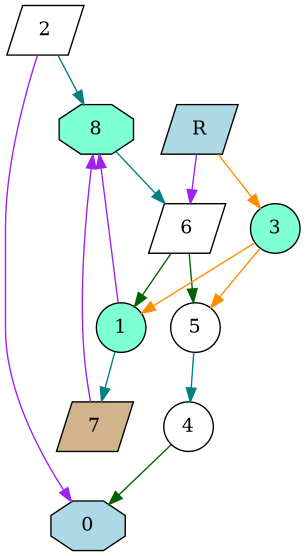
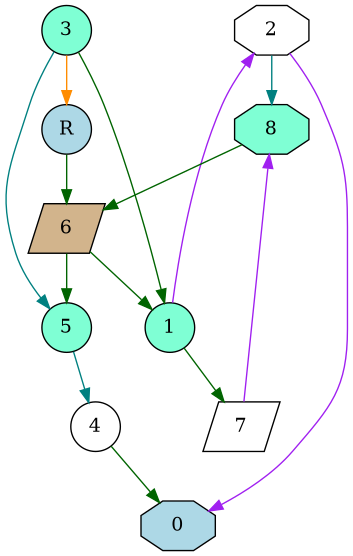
node "2": shape parallelogram -> octagon
node "R": shape parallelogram -> circle
edge "R" -> "6": color purple -> darkgreen
edge "8" -> "6": color teal -> darkgreen
edge "R" -> "3": reversed
node "6": fillcolor white -> tan
edge "1" -> "8": now "1" -> "2"
edge "3" -> "5": color darkorange -> teal
edge "3" -> "1": color darkorange -> darkgreen
node "5": fillcolor white -> aquamarine
edge "1" -> "7": color teal -> darkgreen
node "7": fillcolor tan -> white
